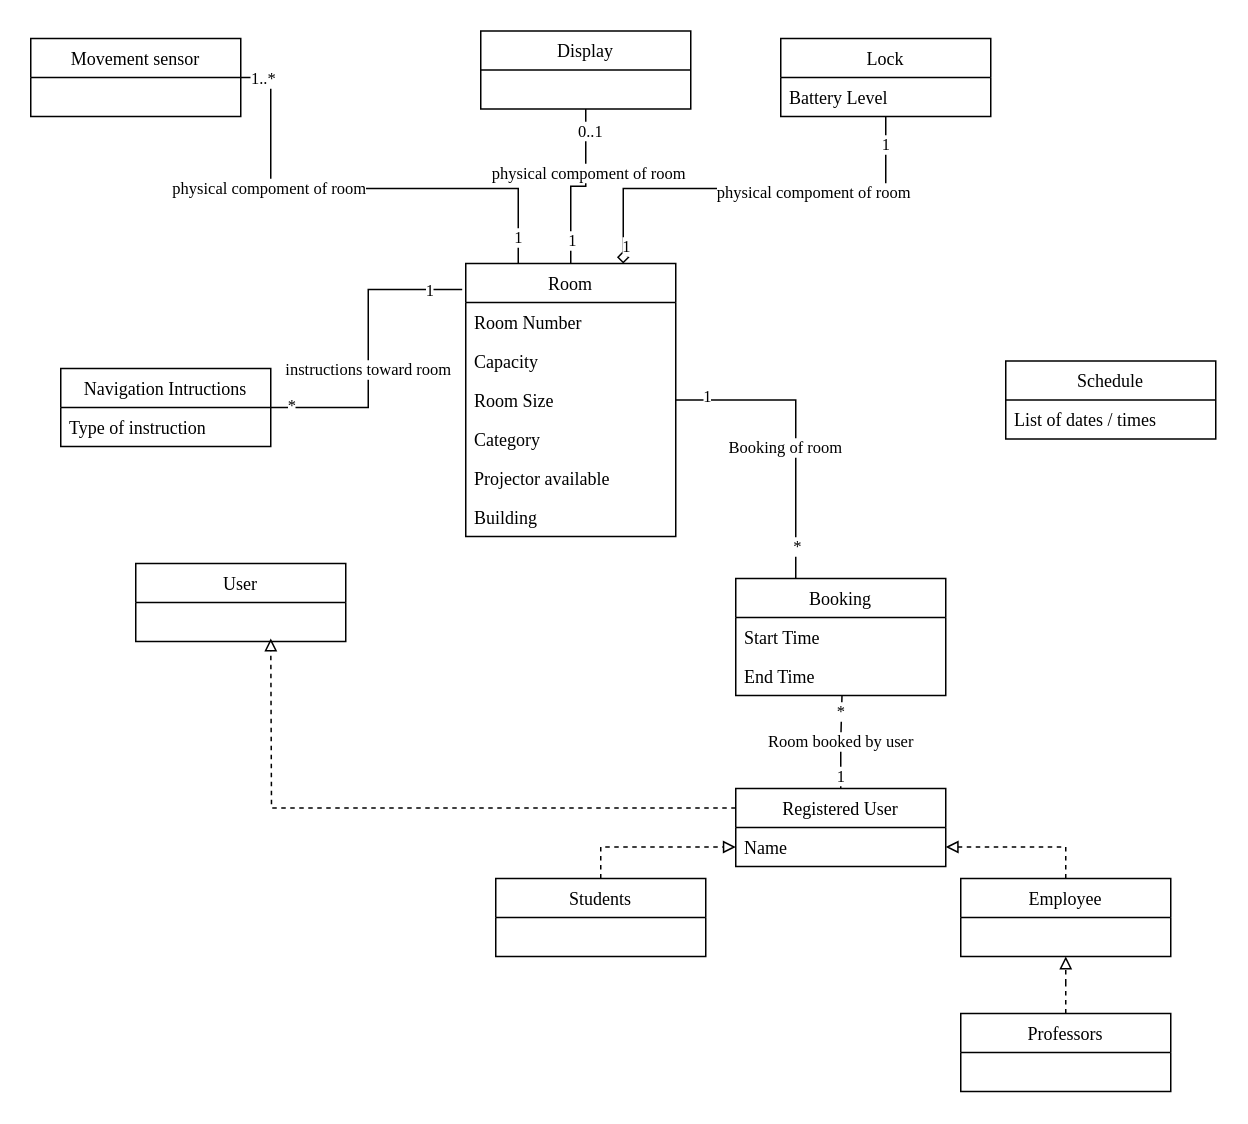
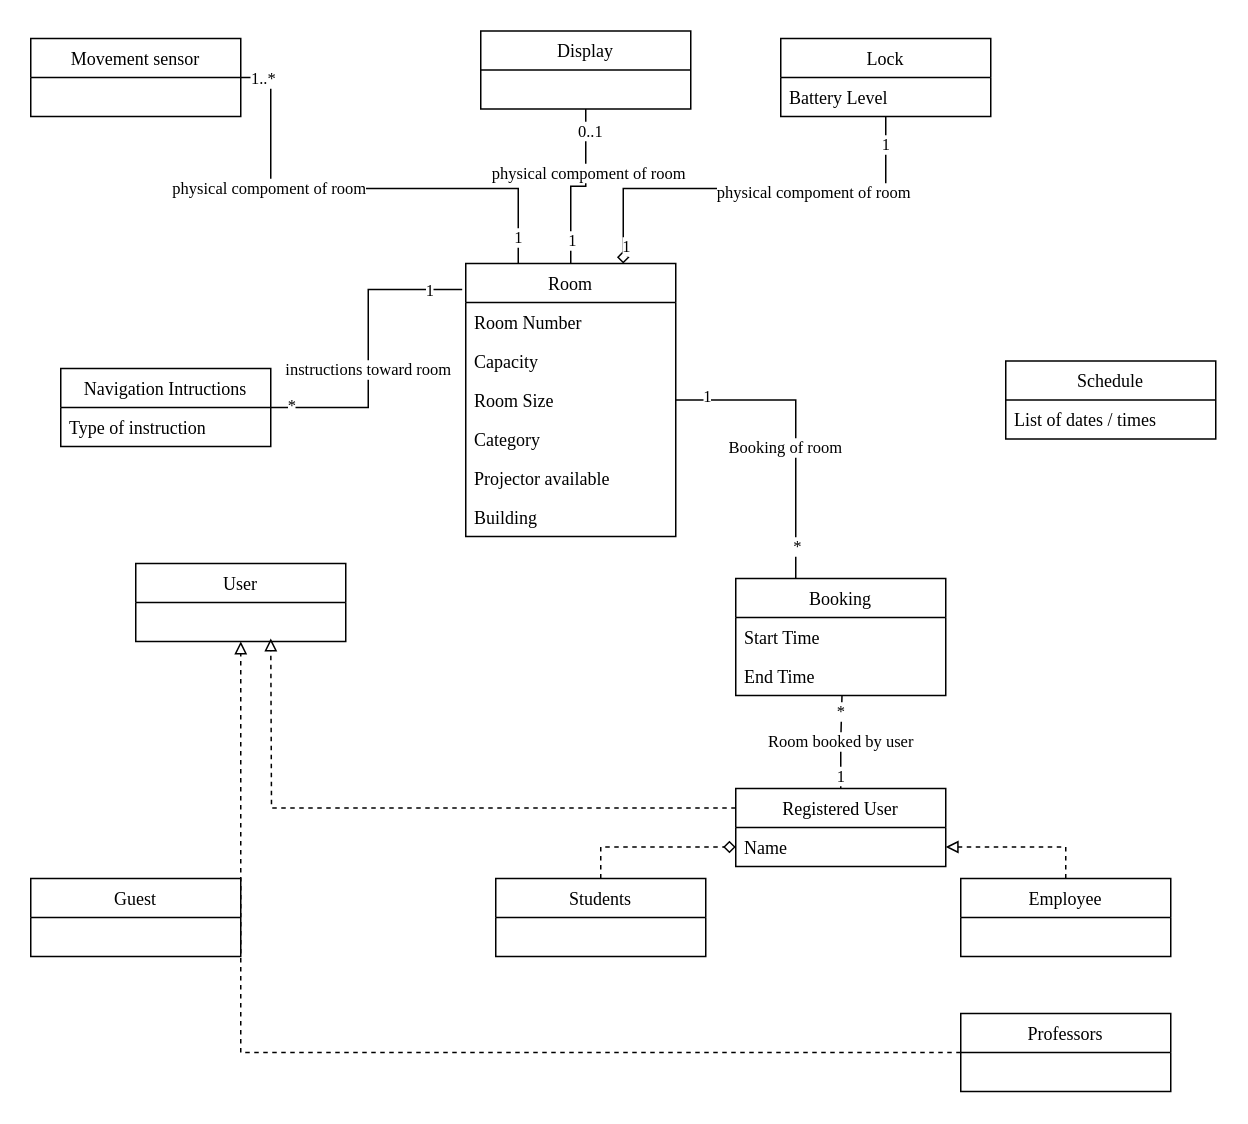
edge "Students" -> "Registered User": arrowhead block -> diamond
node "Guest": added
edge "Professors" -> "Employee": now "Professors" -> "User"
